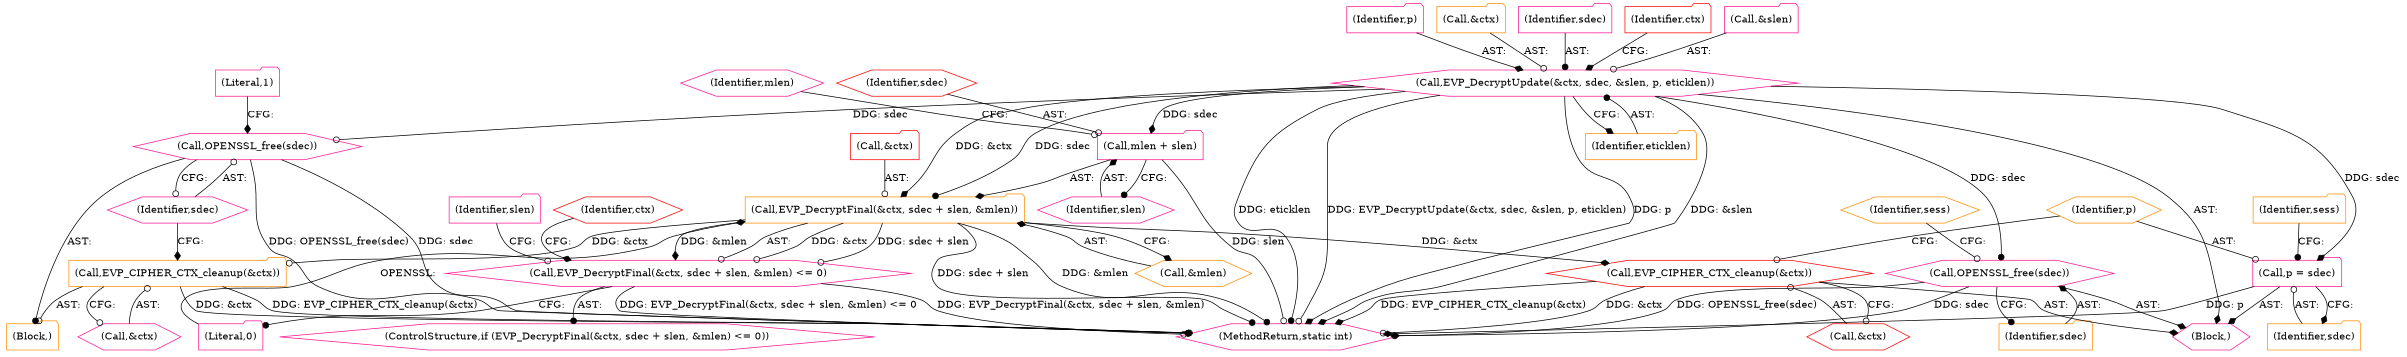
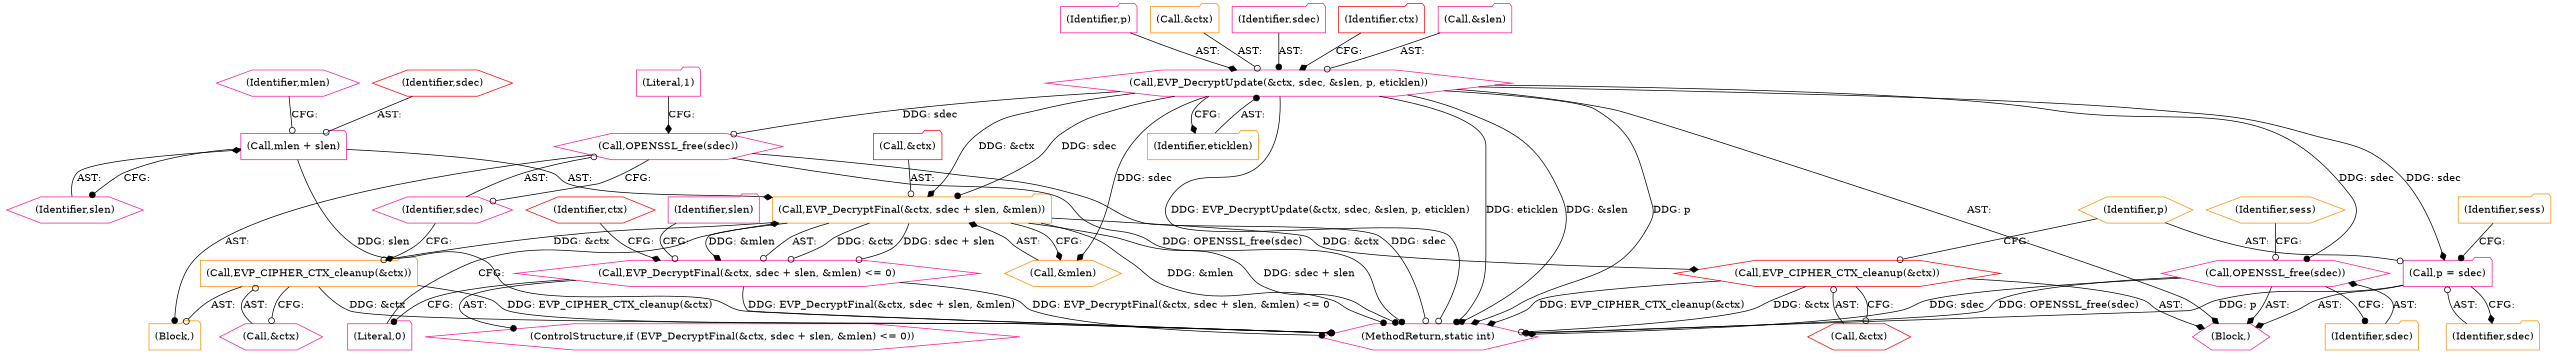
edge "(Call,EVP_DecryptUpdate(&ctx, sdec, &slen, p, eticklen))" -> "(Call,mlen + slen)": now "(Call,EVP_DecryptUpdate(&ctx, sdec, &slen, p, eticklen))" -> "(Call,&mlen)"
edge "(Call,mlen + slen)" -> "(MethodReturn,static int)": arrowhead odot -> dot
edge "(Literal,0)" -> "(Call,EVP_DecryptFinal(&ctx, sdec + slen, &mlen))": label "OPENSSL: " -> "CFG: "
